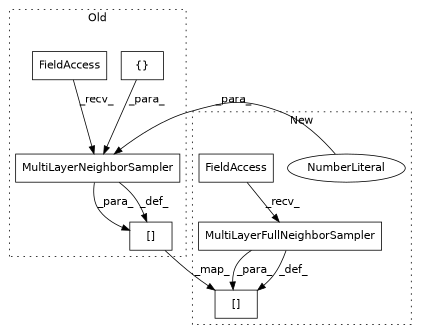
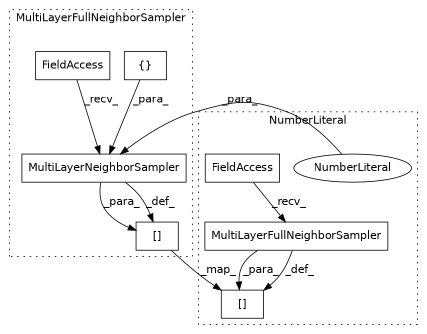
cluster "Old": label "Old" -> "MultiLayerFullNeighborSampler"
cluster "New": label "New" -> "NumberLiteral"
